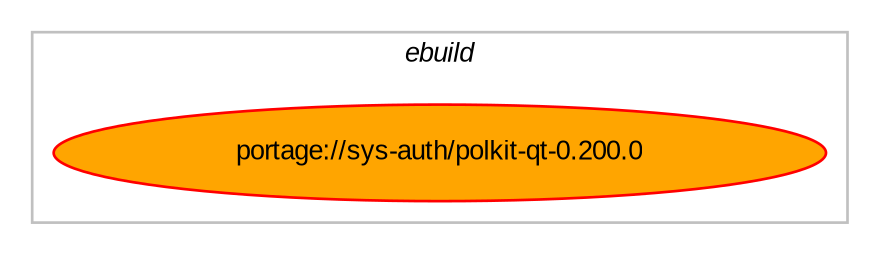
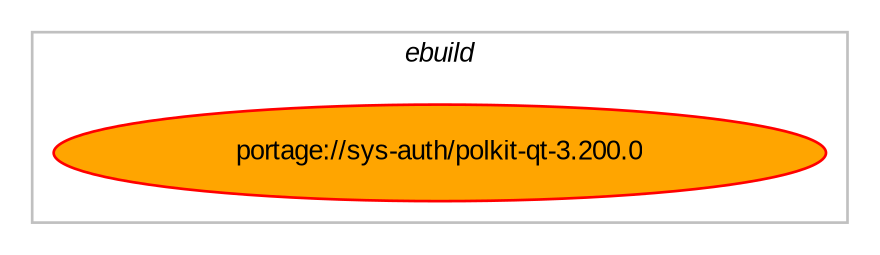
node "portage://sys-auth/polkit-qt-0.200.0": label "portage://sys-auth/polkit-qt-0.200.0" -> "portage://sys-auth/polkit-qt-3.200.0"
